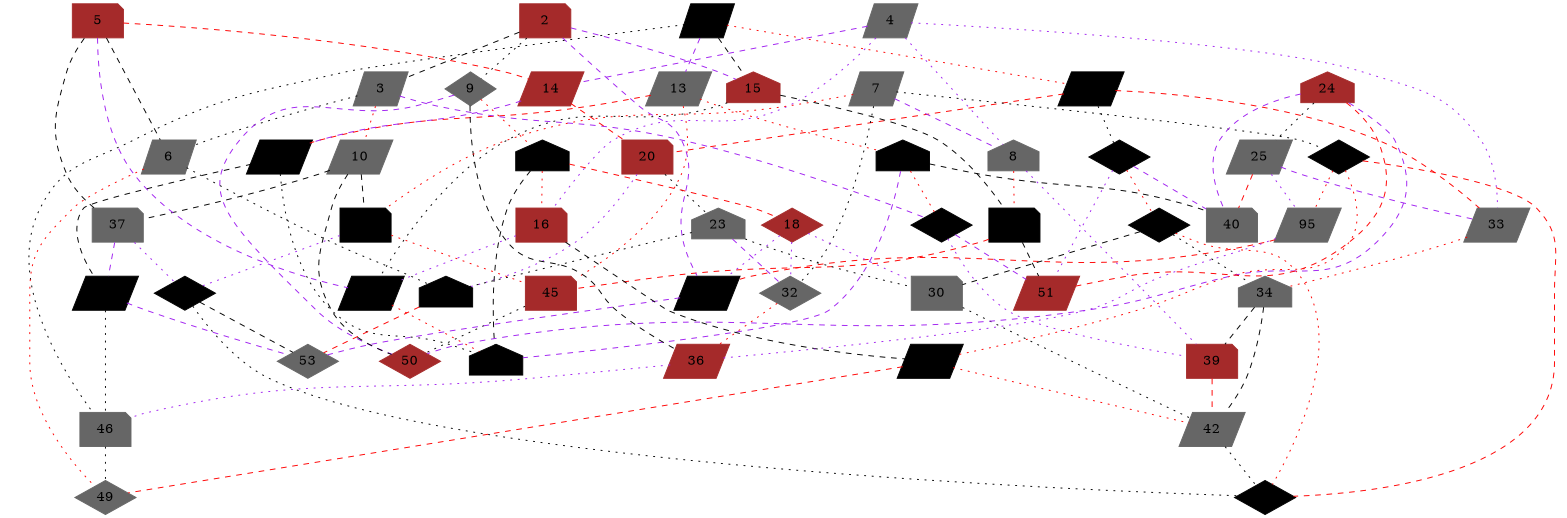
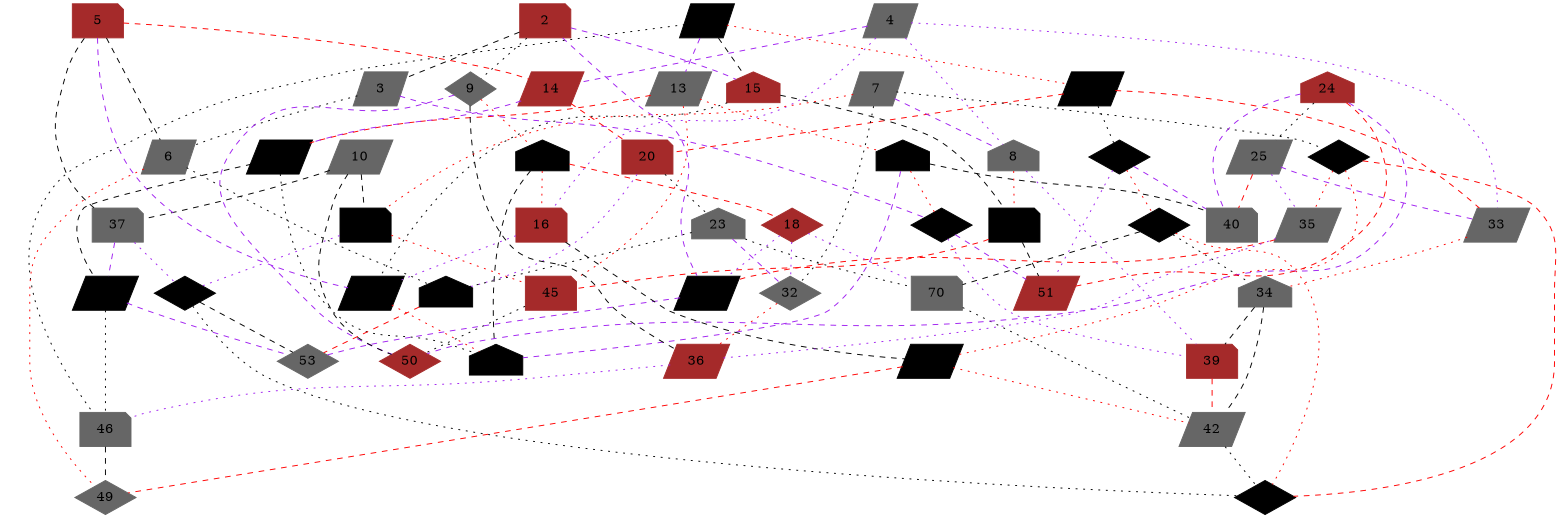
edge "3" -- "10": removed
node "95": label "95" -> "35"
node "30": label "30" -> "70"
edge "46" -- "49": style dotted -> dashed
